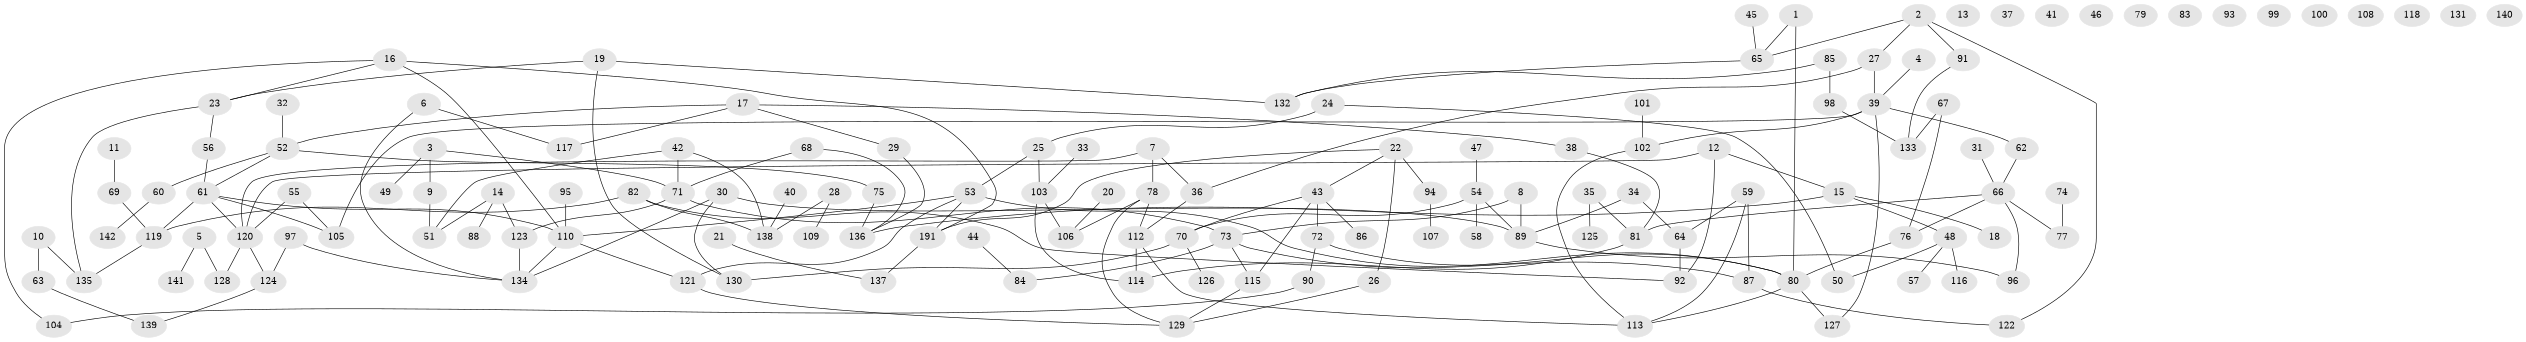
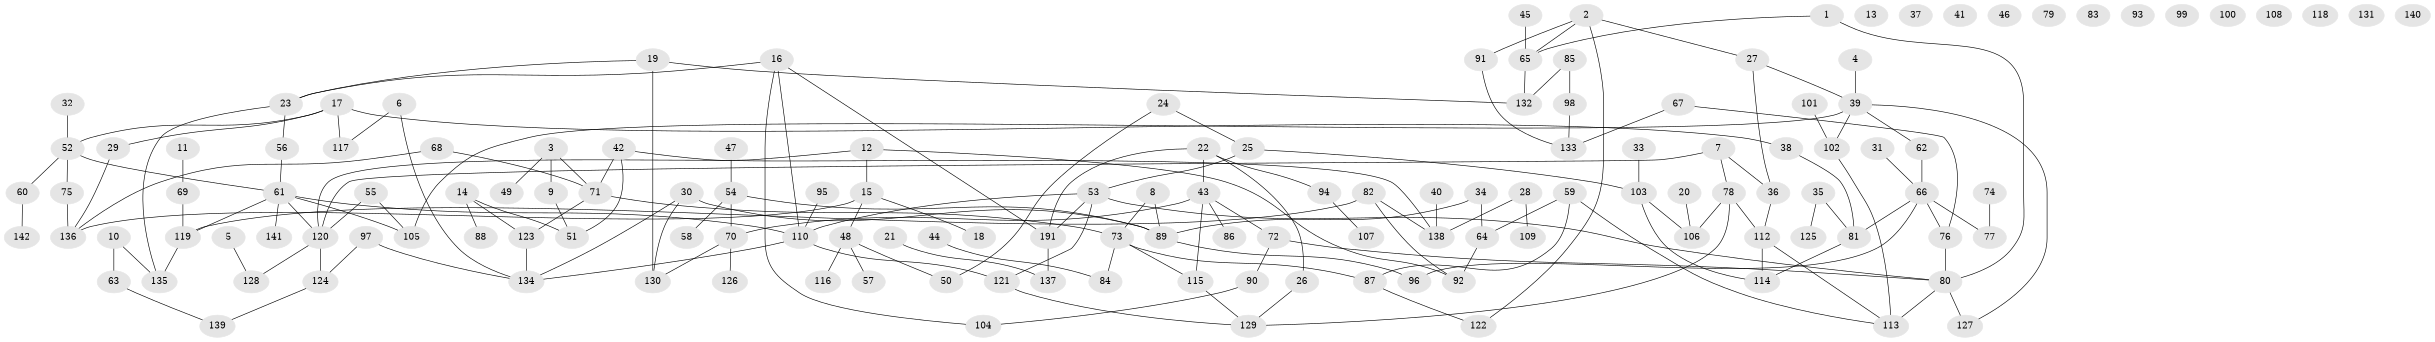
edge "5" -- "141": now "61" -- "141"
